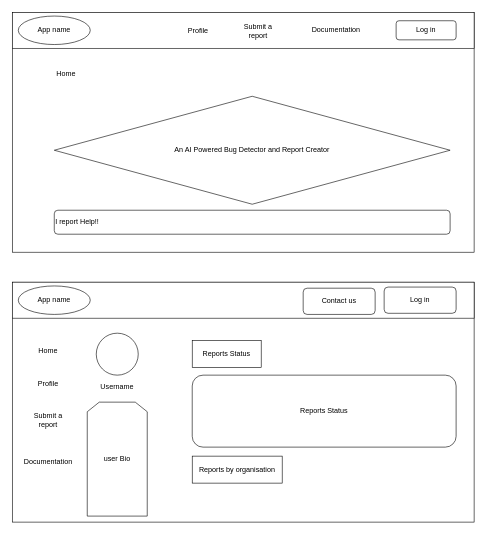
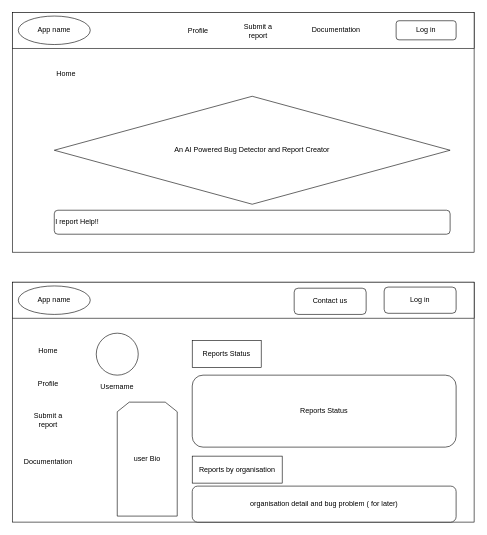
node "Contact us": moved (339, 301) -> (330, 301)
node "user Bio": moved (117, 459) -> (147, 459)
node "organisation detail and bug problem ( for later)": added
